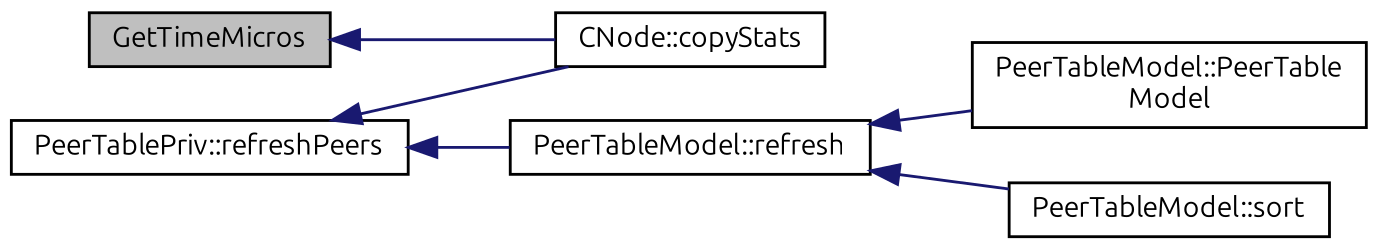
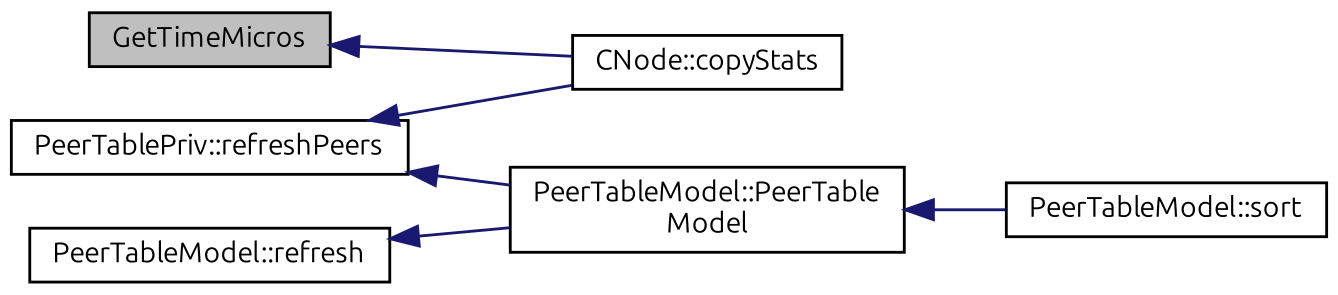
edge "PeerTableModel::refresh" -> "PeerTablePriv::refreshPeers": now "PeerTableModel::PeerTable Model" -> "PeerTablePriv::refreshPeers"
edge "PeerTableModel::sort" -> "PeerTableModel::refresh": now "PeerTableModel::sort" -> "PeerTableModel::PeerTable Model"
